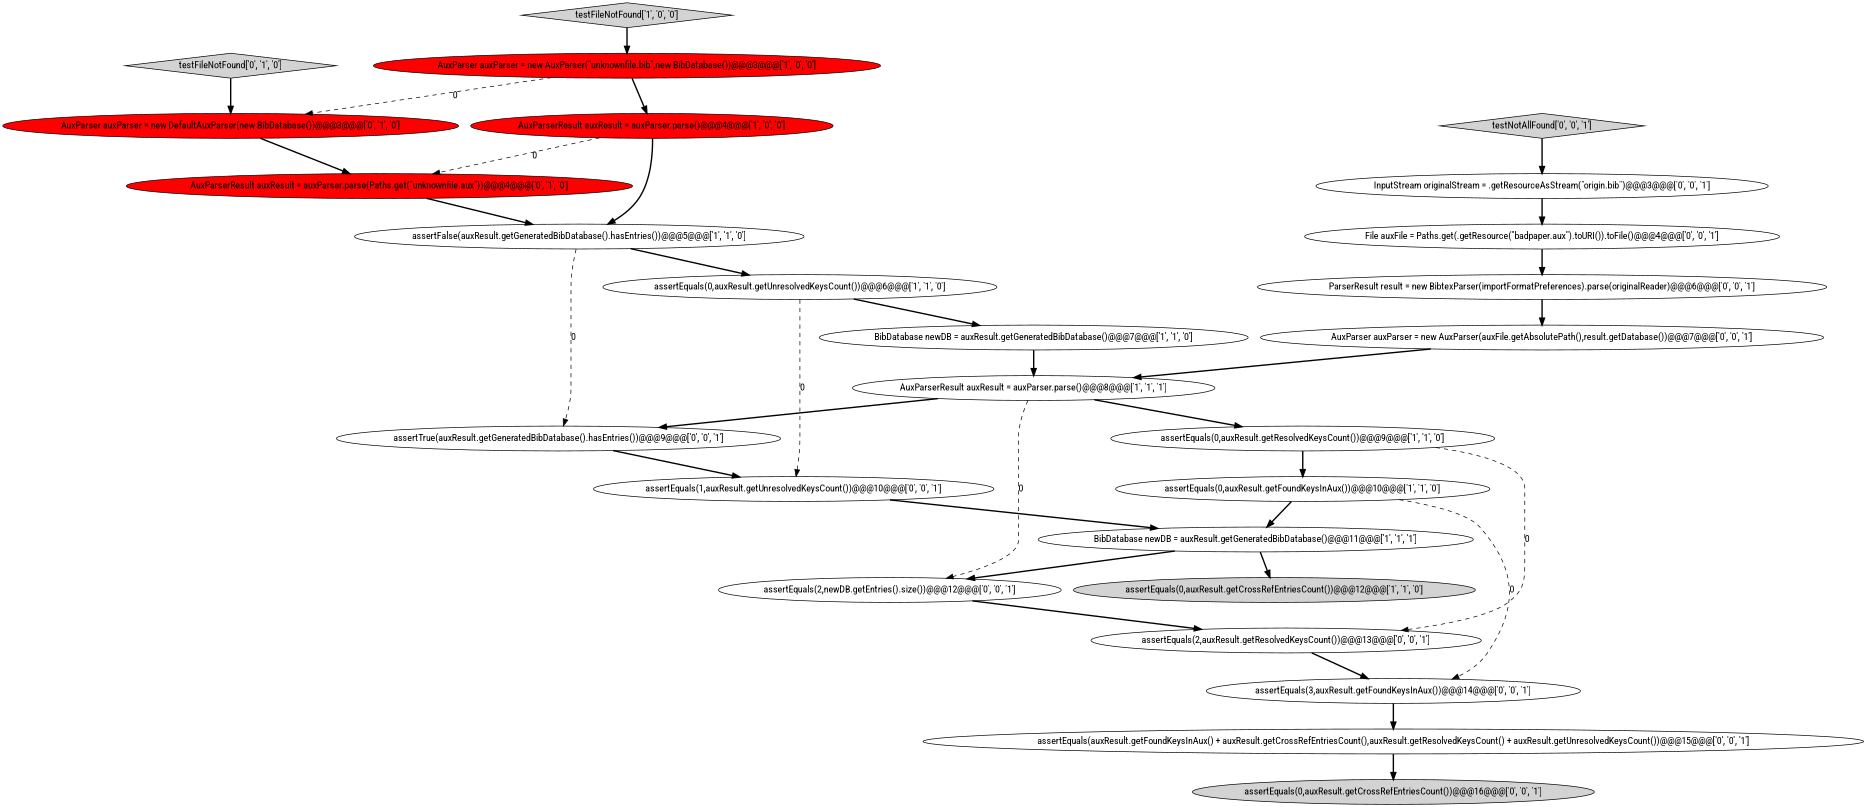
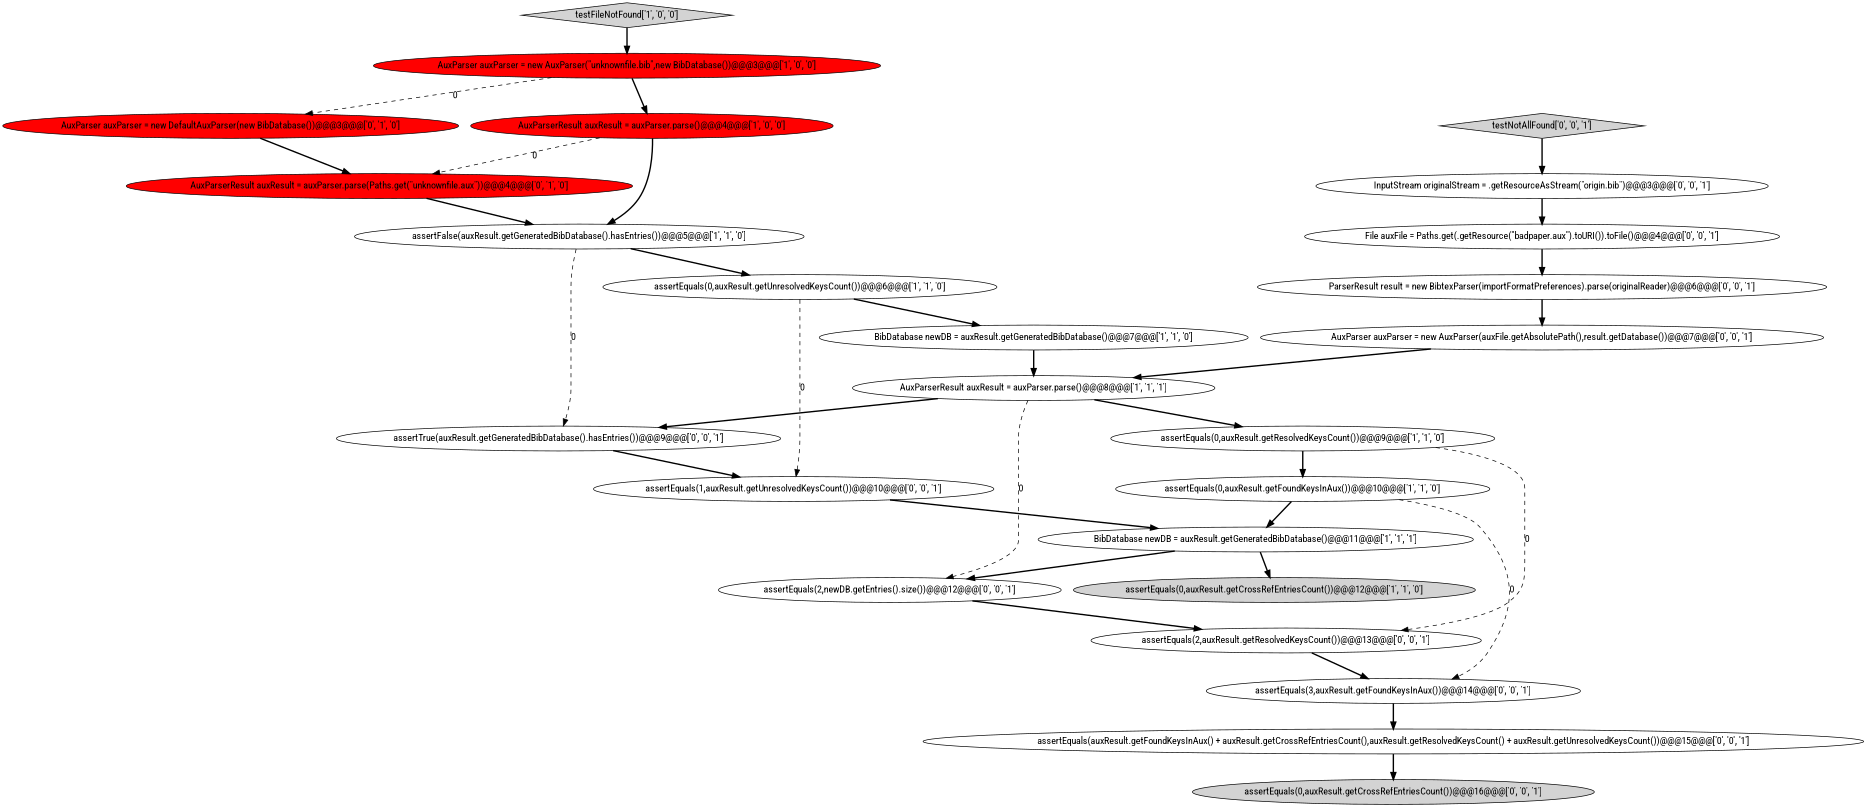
node "testFileNotFound['0', '1', '0']": removed
